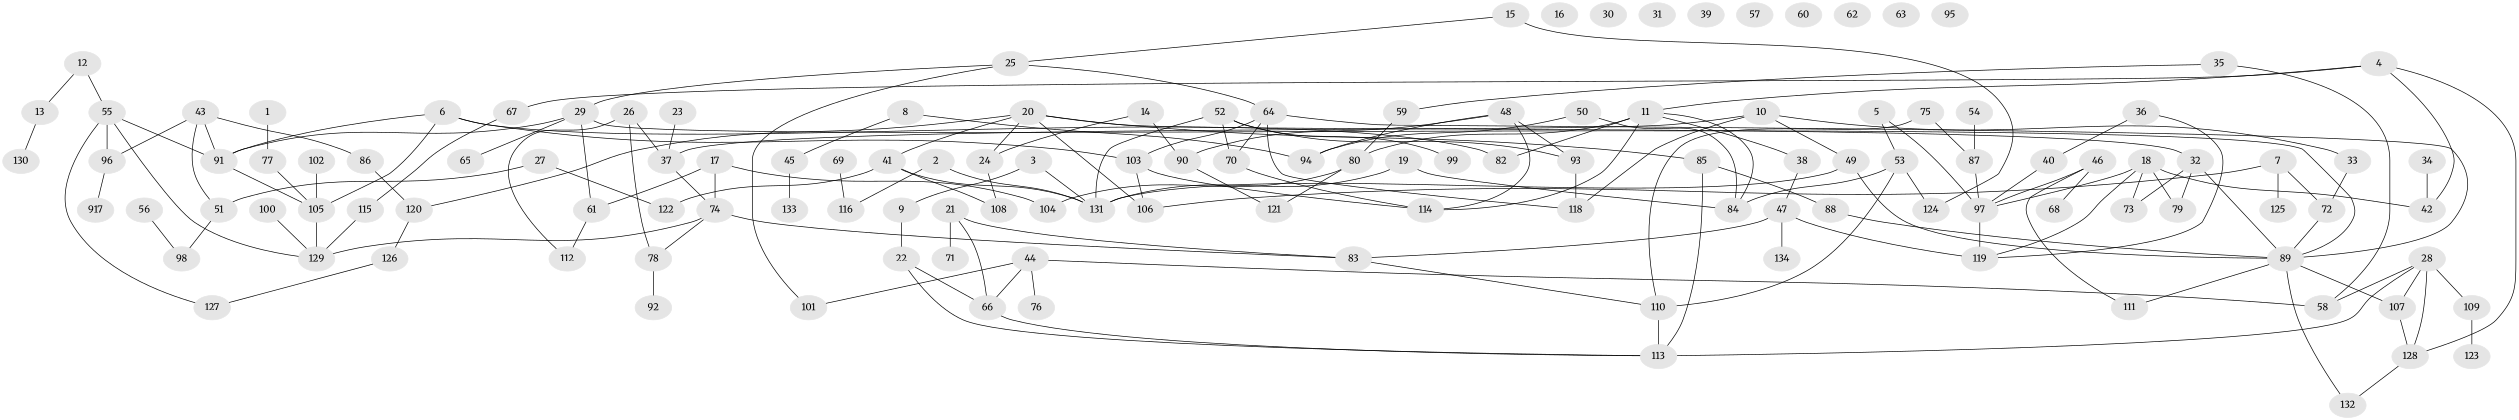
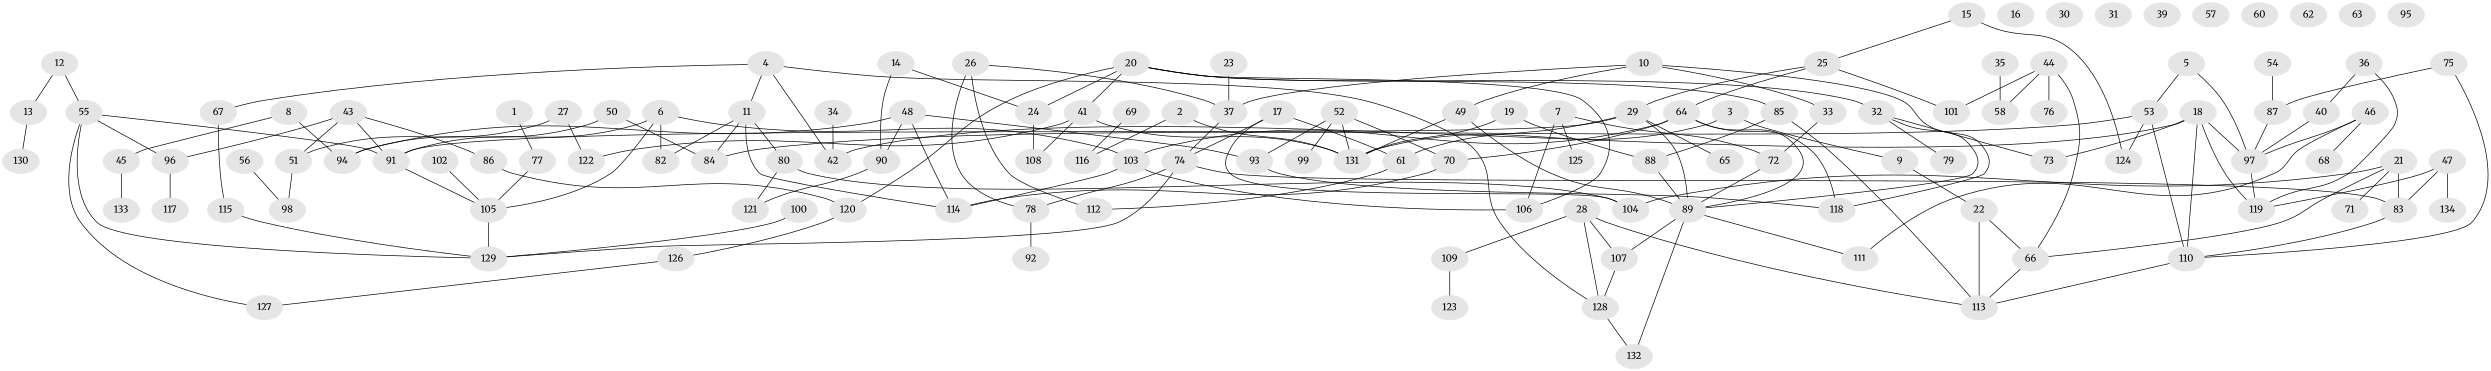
node "59": removed
node "38": removed
edge "21" -- "104": added
edge "18" -- "79": now "18" -- "110"
edge "19" -- "84": now "19" -- "88"
node "917": label "917" -> "117"
edge "28" -- "58": removed
